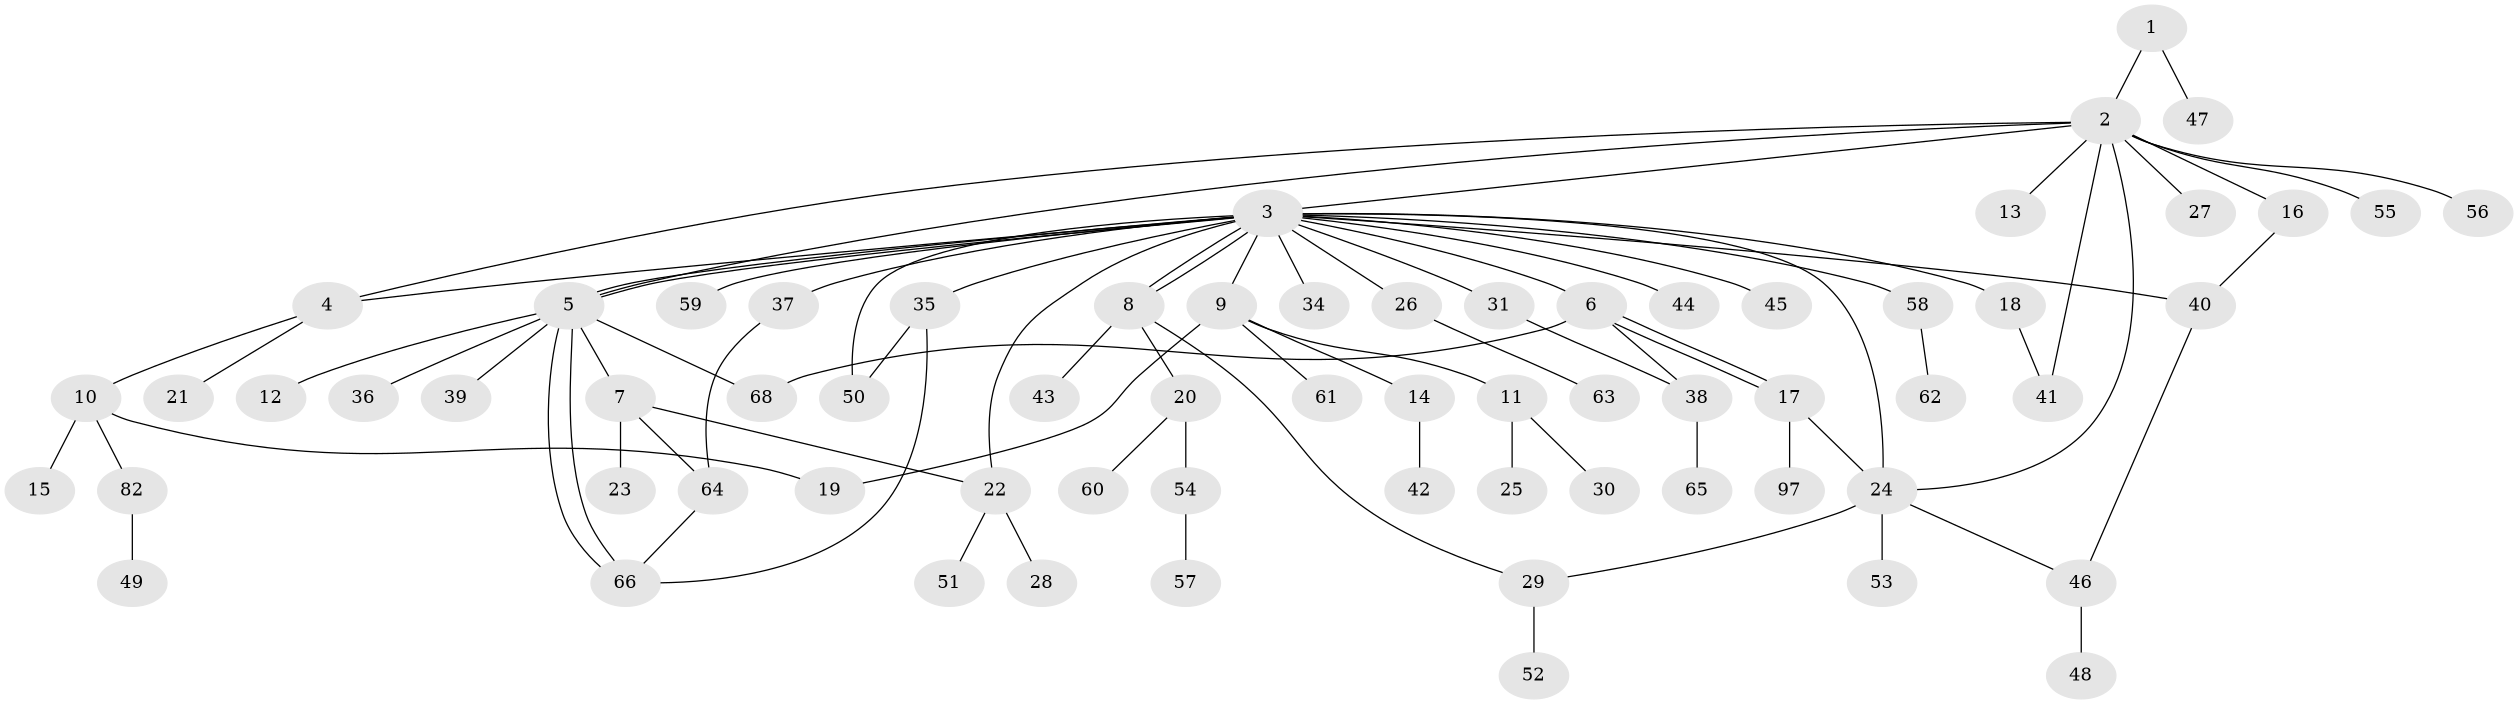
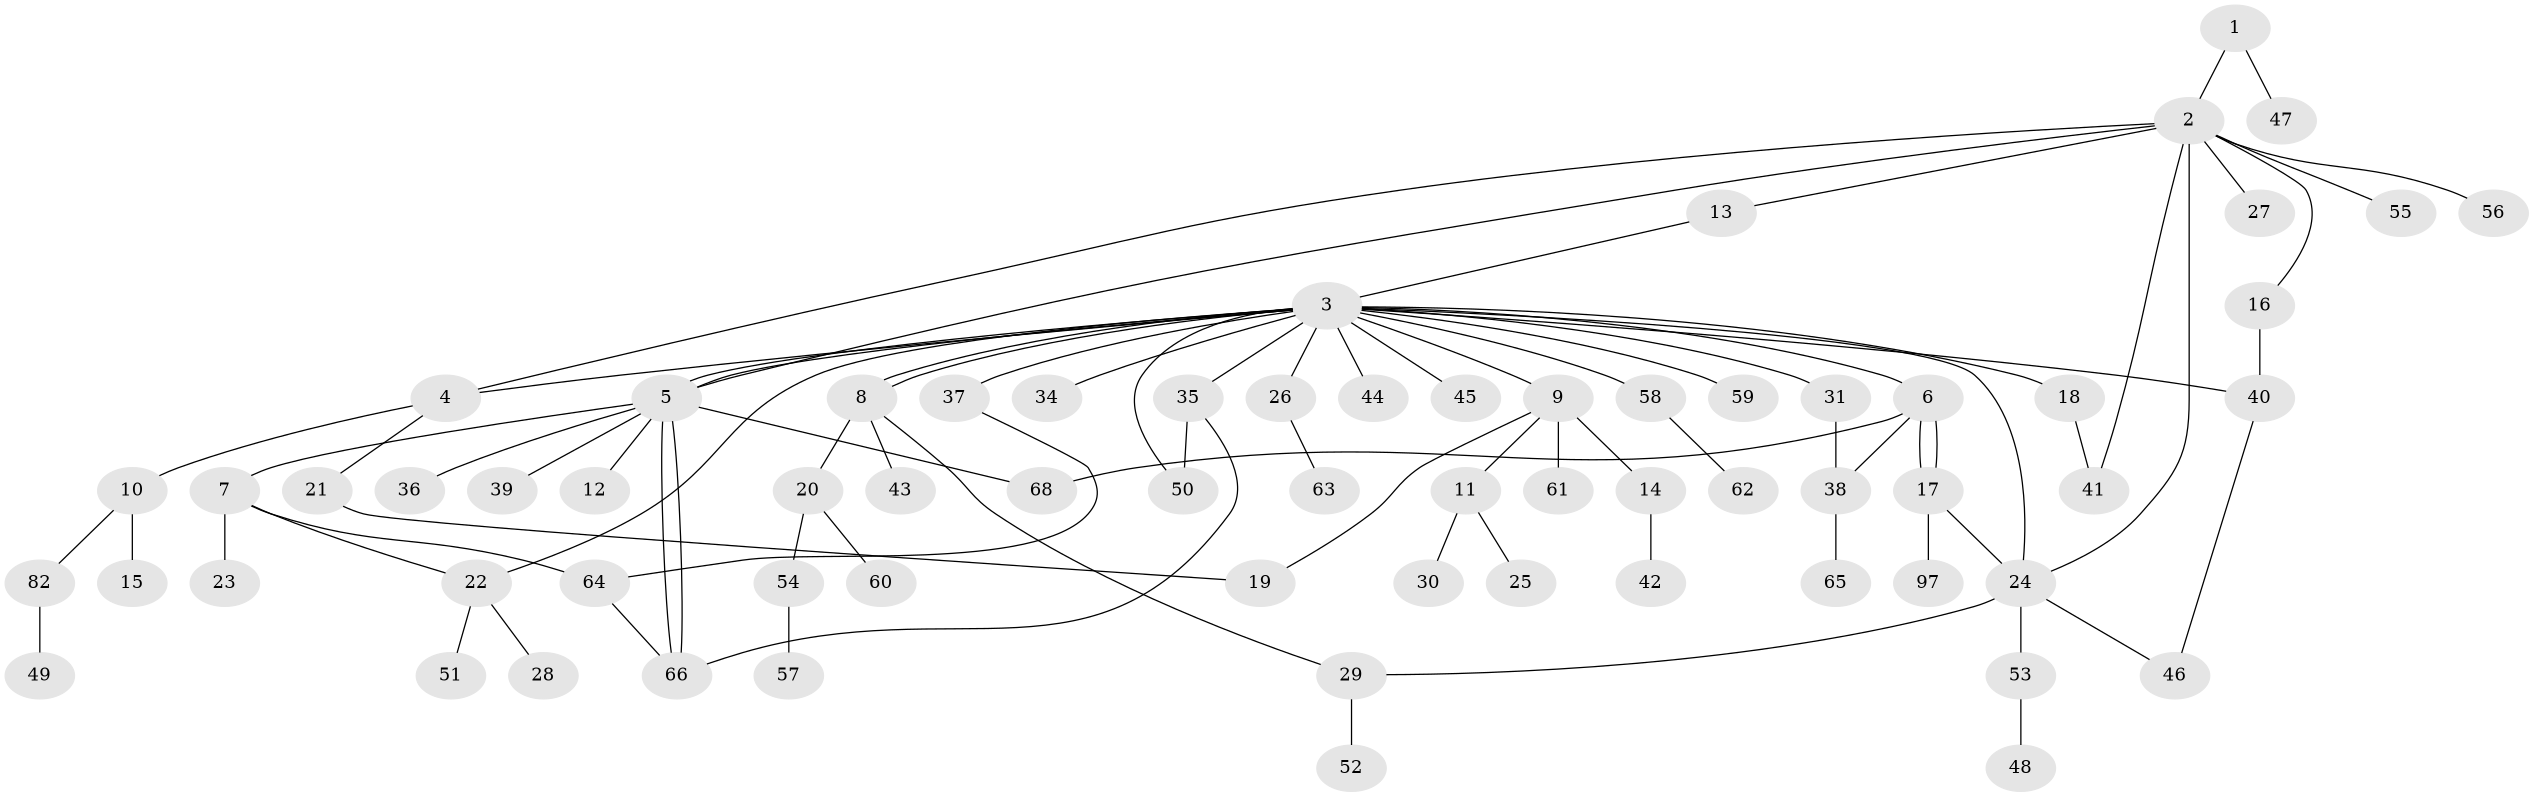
edge "2" -- "3": now "13" -- "3"
edge "10" -- "19": now "21" -- "19"
edge "46" -- "48": now "53" -- "48"
